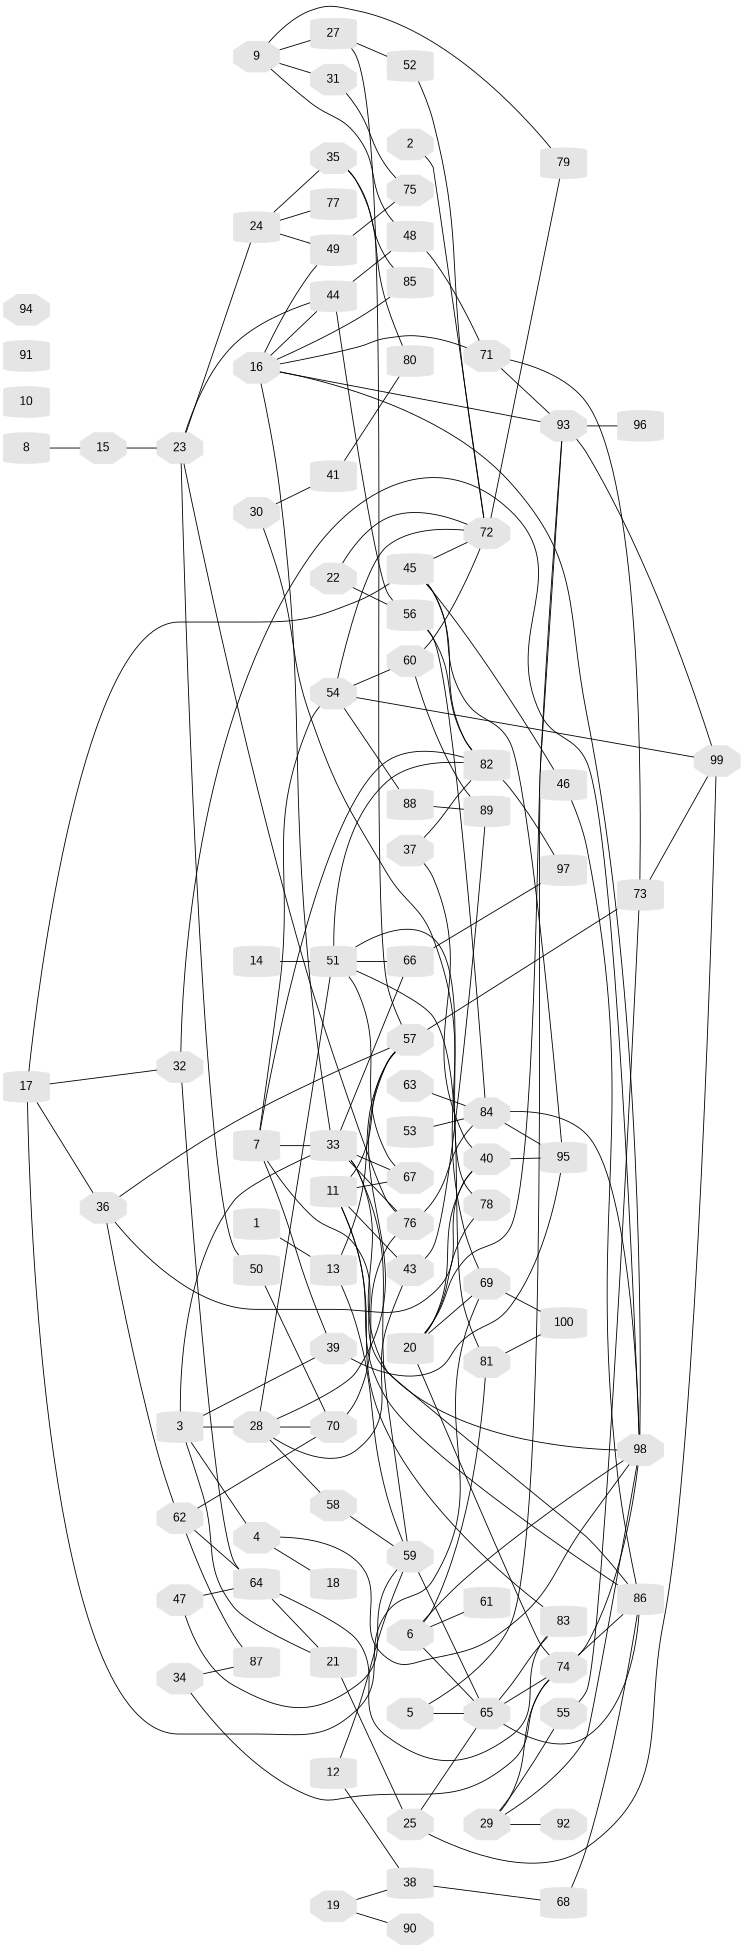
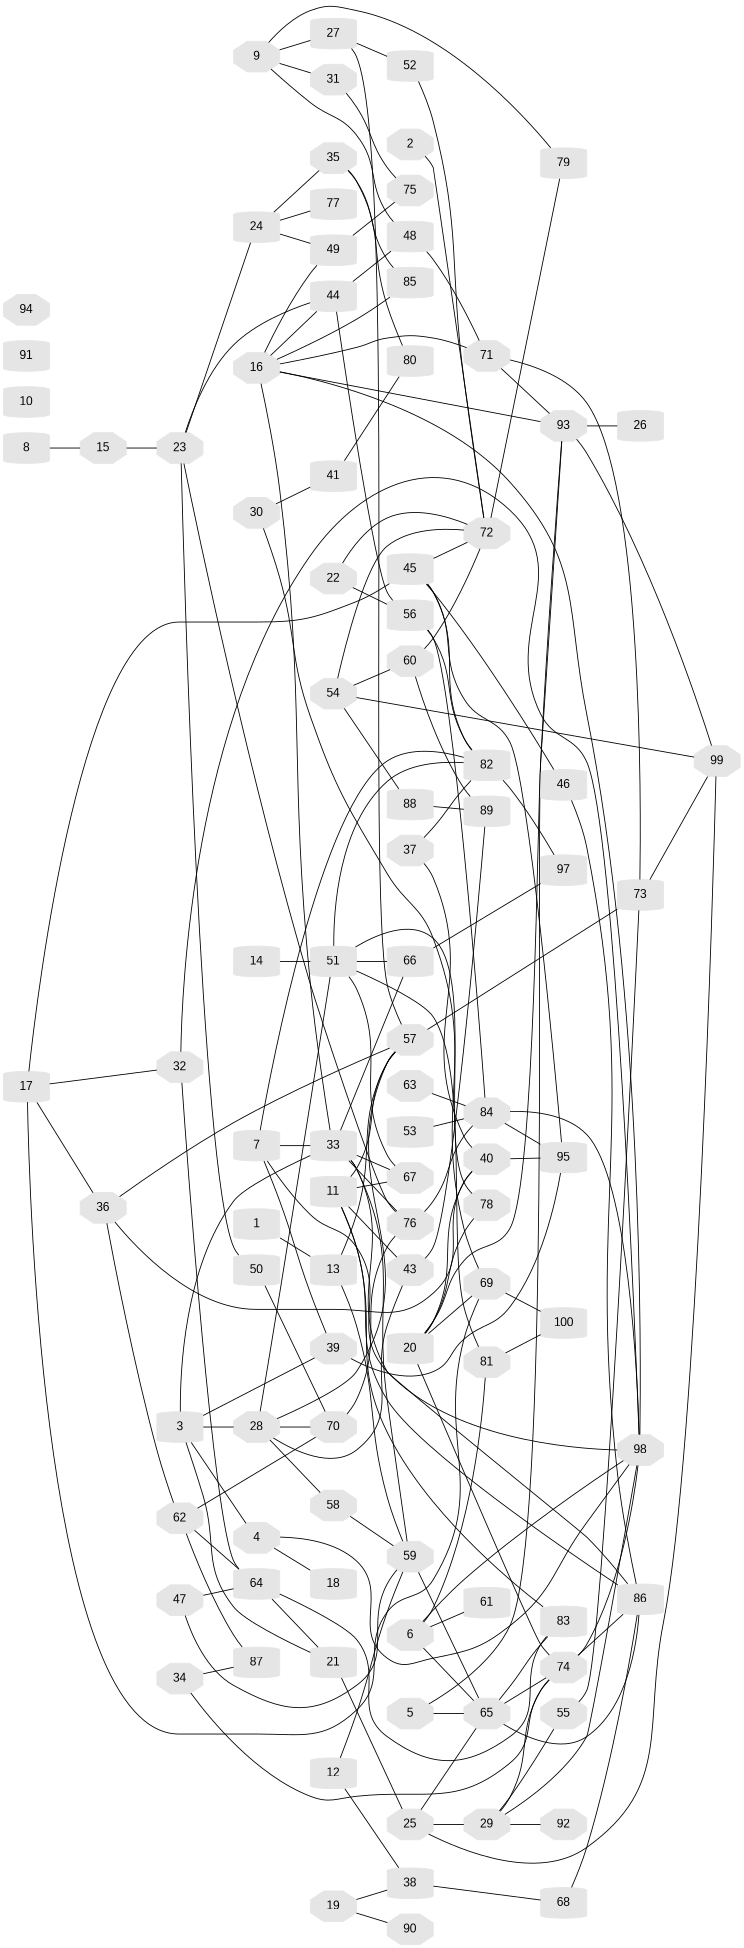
node "96": label "96" -> "26"
edge "54" -- "7": removed
edge "25" -- "29": added
